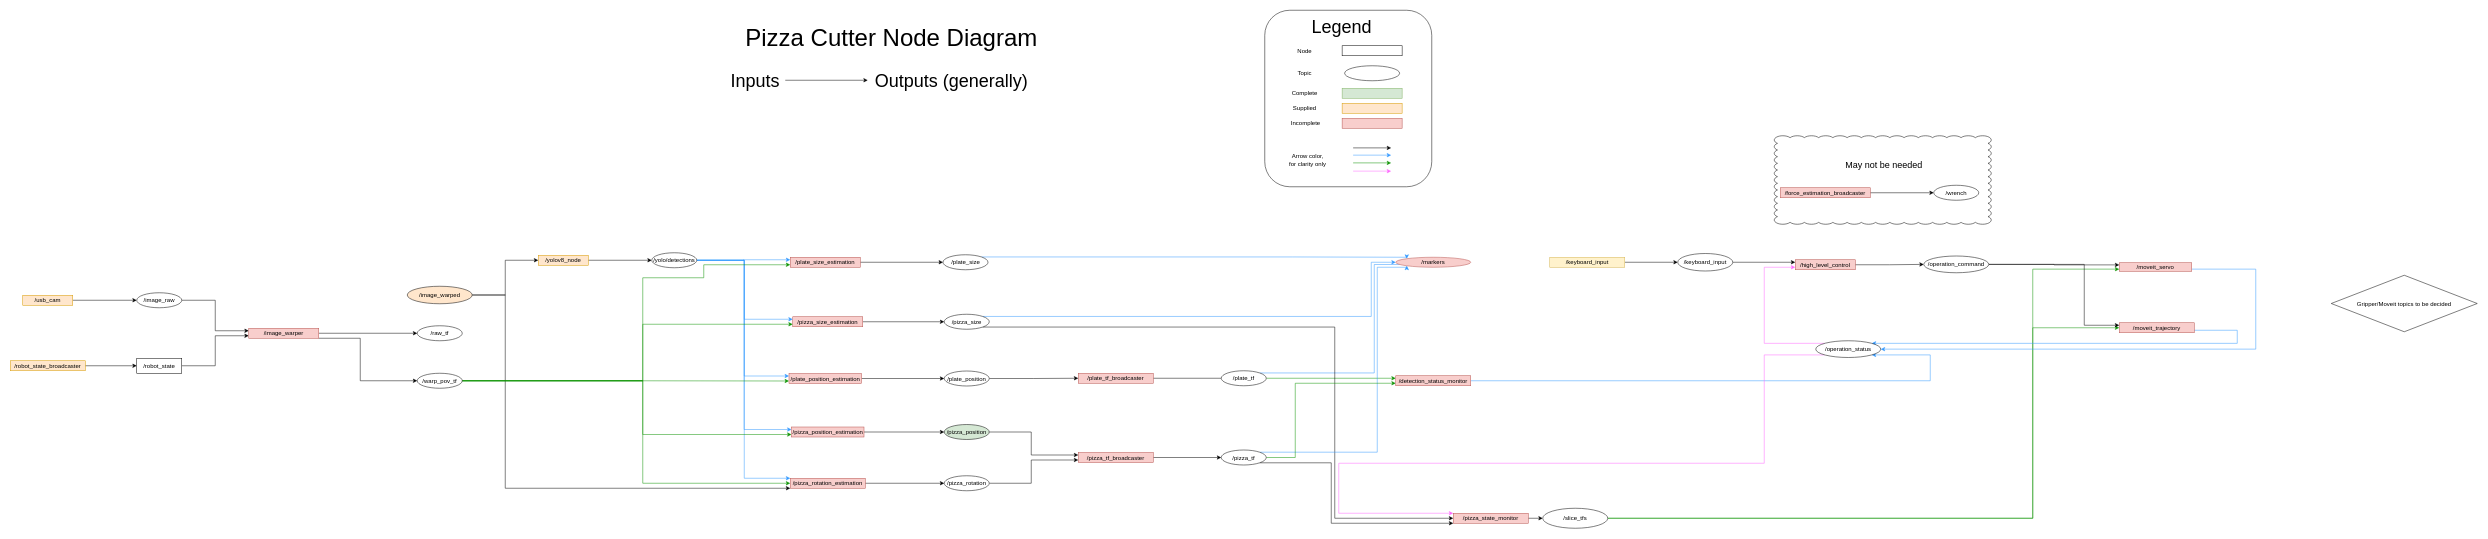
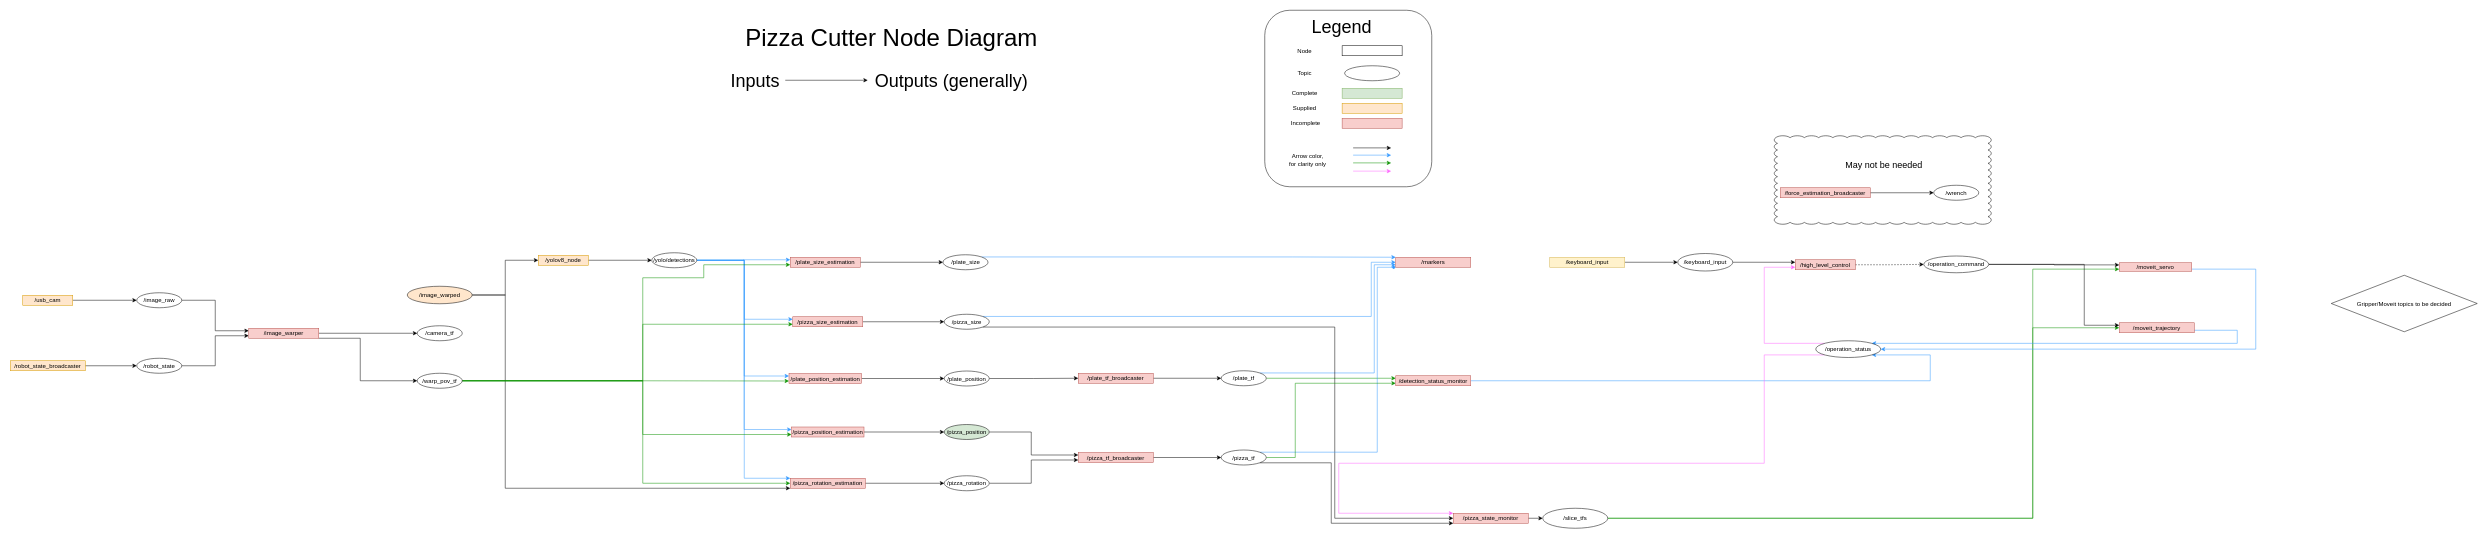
node "/markers": shape ellipse -> rectangle
edge "/markers" -- "/plate_tf": arrowhead none -> classic
edge "/high_level_control" -> "/operation_command": style solid -> dashed
edge "/pizza_tf" -> "/markers": arrowhead classic -> diamond
node "/raw_tf": label "/raw_tf" -> "/camera_tf"
node "/robot_state": shape rectangle -> ellipse
edge "/plate_tf_broadcaster" -- "/plate_tf": arrowhead none -> classic
